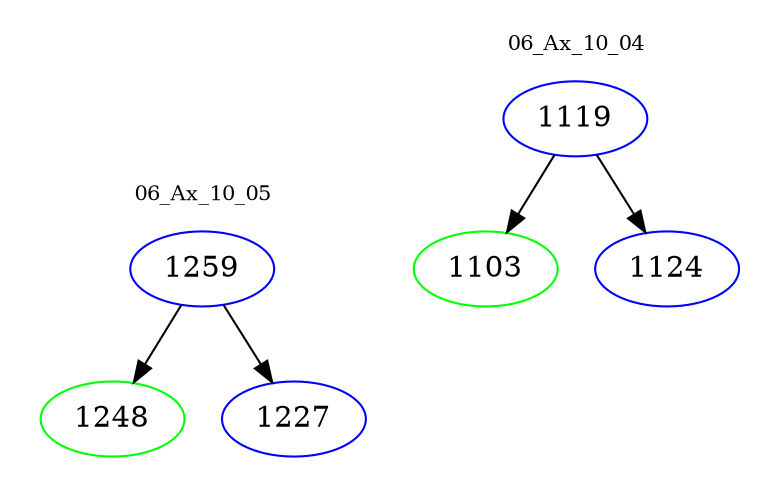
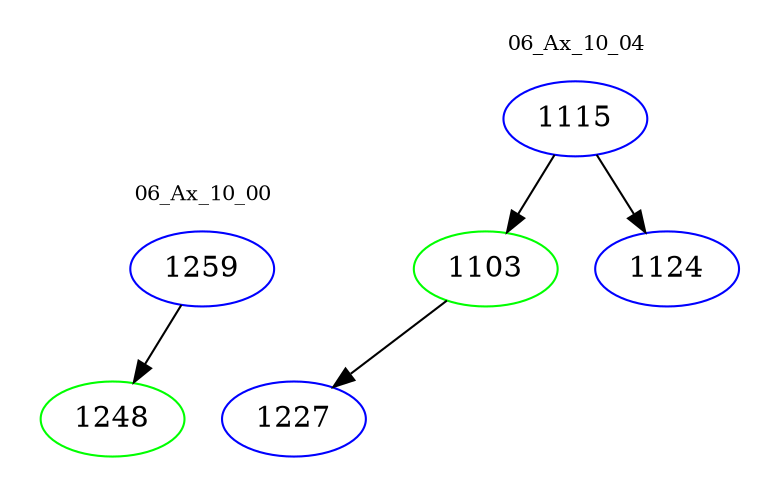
node "1119": label "1119" -> "1115"
cluster "06_Ax_10_05": label "06_Ax_10_05" -> "06_Ax_10_00"
edge "1259" -> "1227": now "1103" -> "1227"
